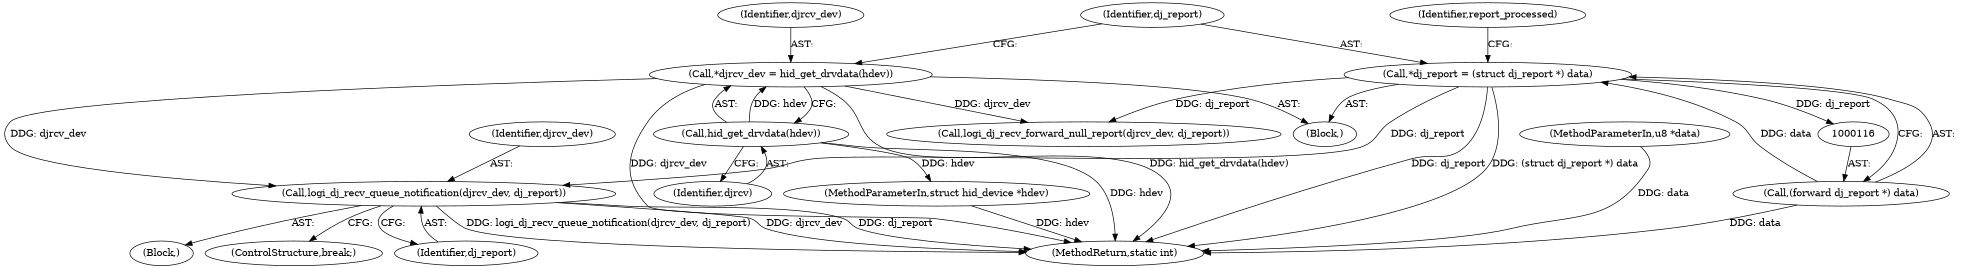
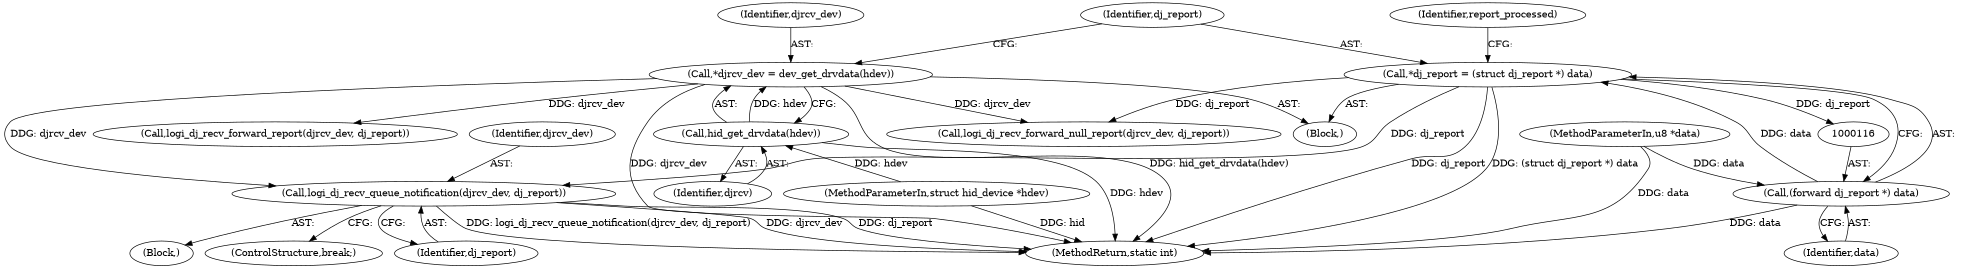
node "(Call,*djrcv_dev = hid_get_drvdata(hdev))": label "(Call,*djrcv_dev = hid_get_drvdata(hdev))" -> "(Call,*djrcv_dev = dev_get_drvdata(hdev))"
node "(Call,logi_dj_recv_forward_report(djrcv_dev, dj_report))": added
edge "(Call,hid_get_drvdata(hdev))" -> "(MethodParameterIn,struct hid_device *hdev)": reversed
edge "(Call,hid_get_drvdata(hdev))" -> "(Identifier,djrcv)": label "CFG: " -> "AST: "
edge "(MethodParameterIn,u8 *data)" -> "(Call,(forward dj_report *) data)": added, label "DDG: data"
edge "(MethodParameterIn,struct hid_device *hdev)" -> "(MethodReturn,static int)": label "DDG: hdev" -> "DDG: hid"
node "(Identifier,data)": added
